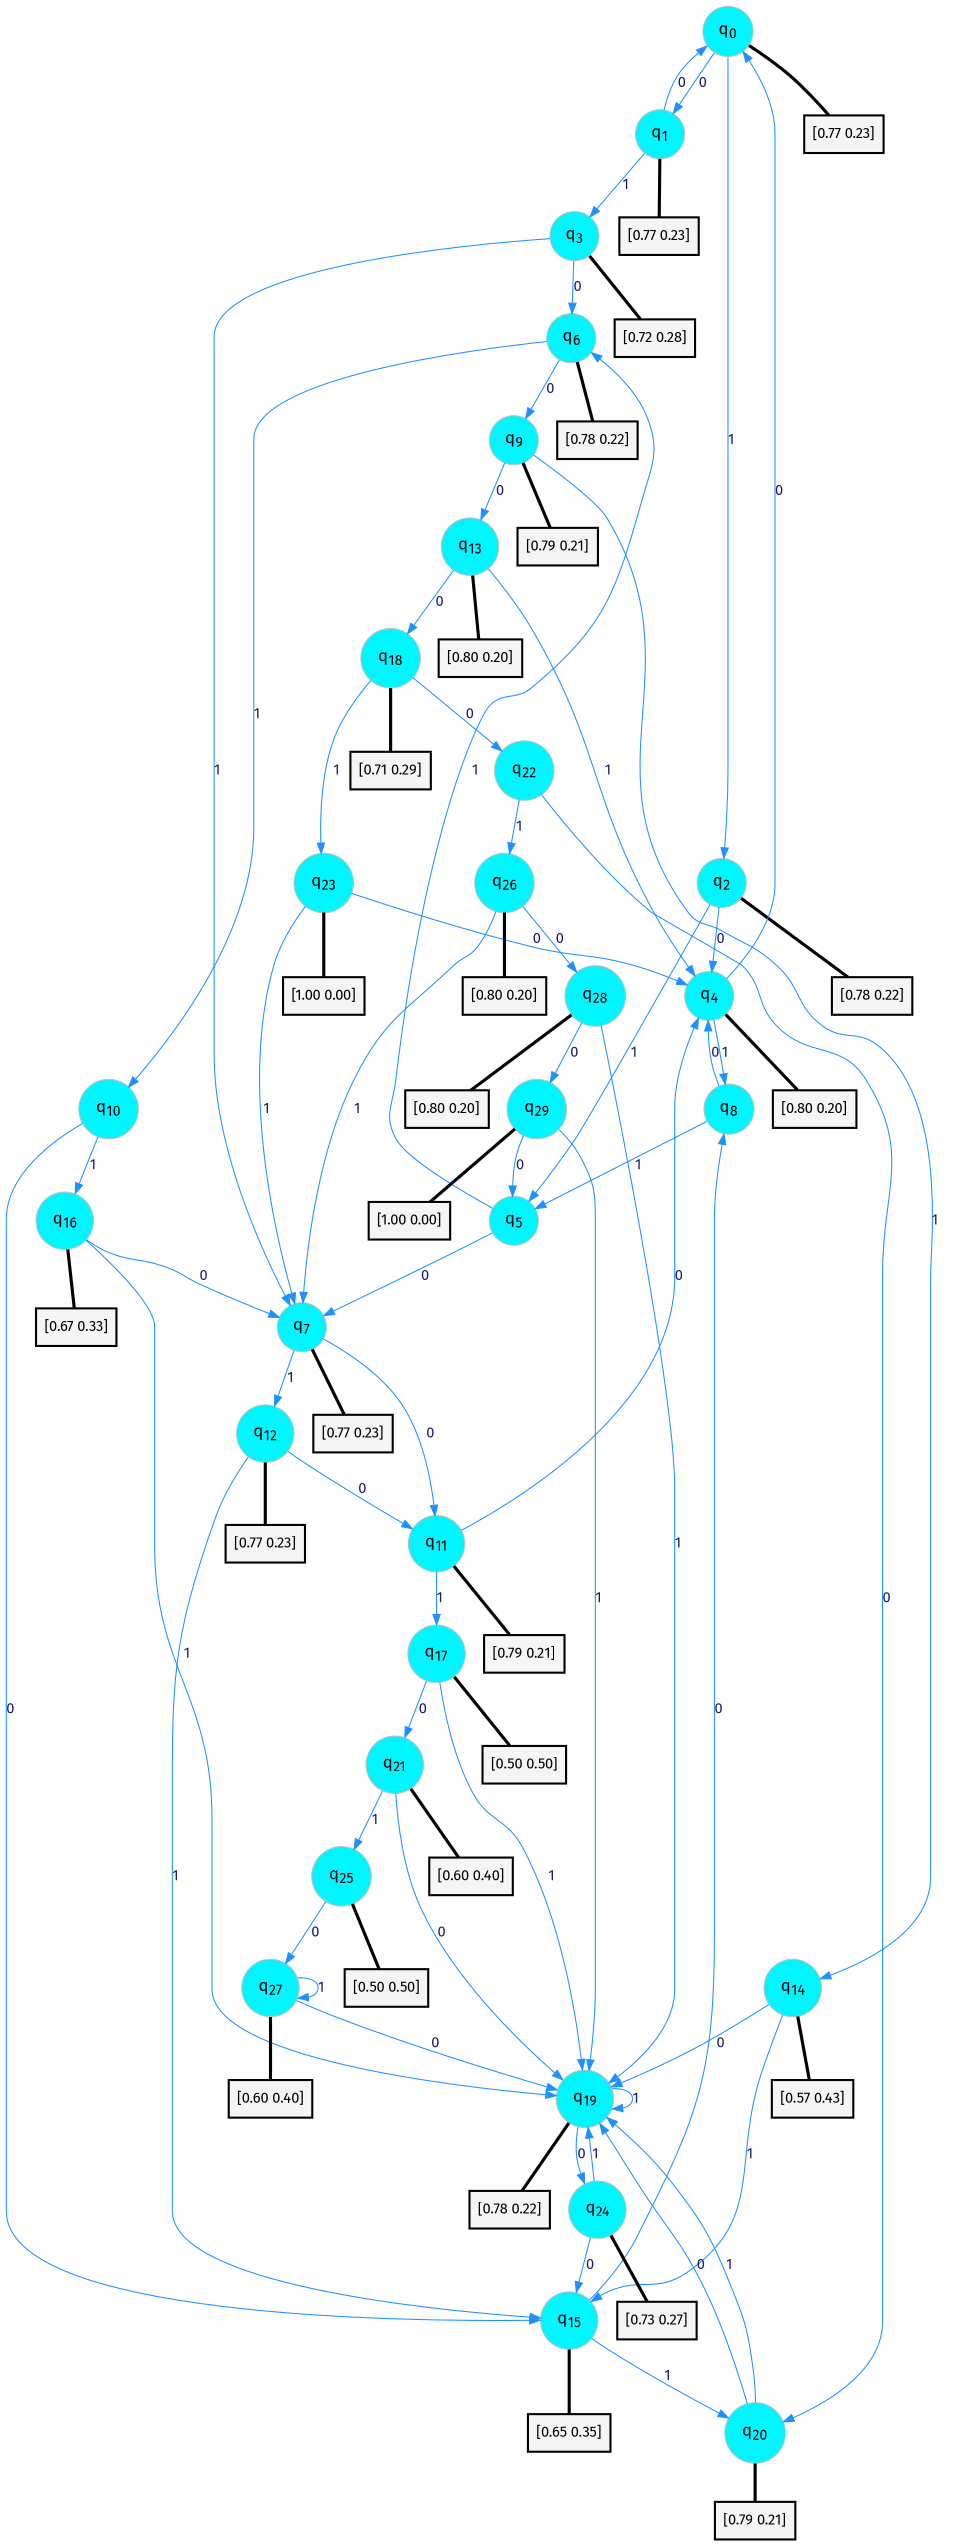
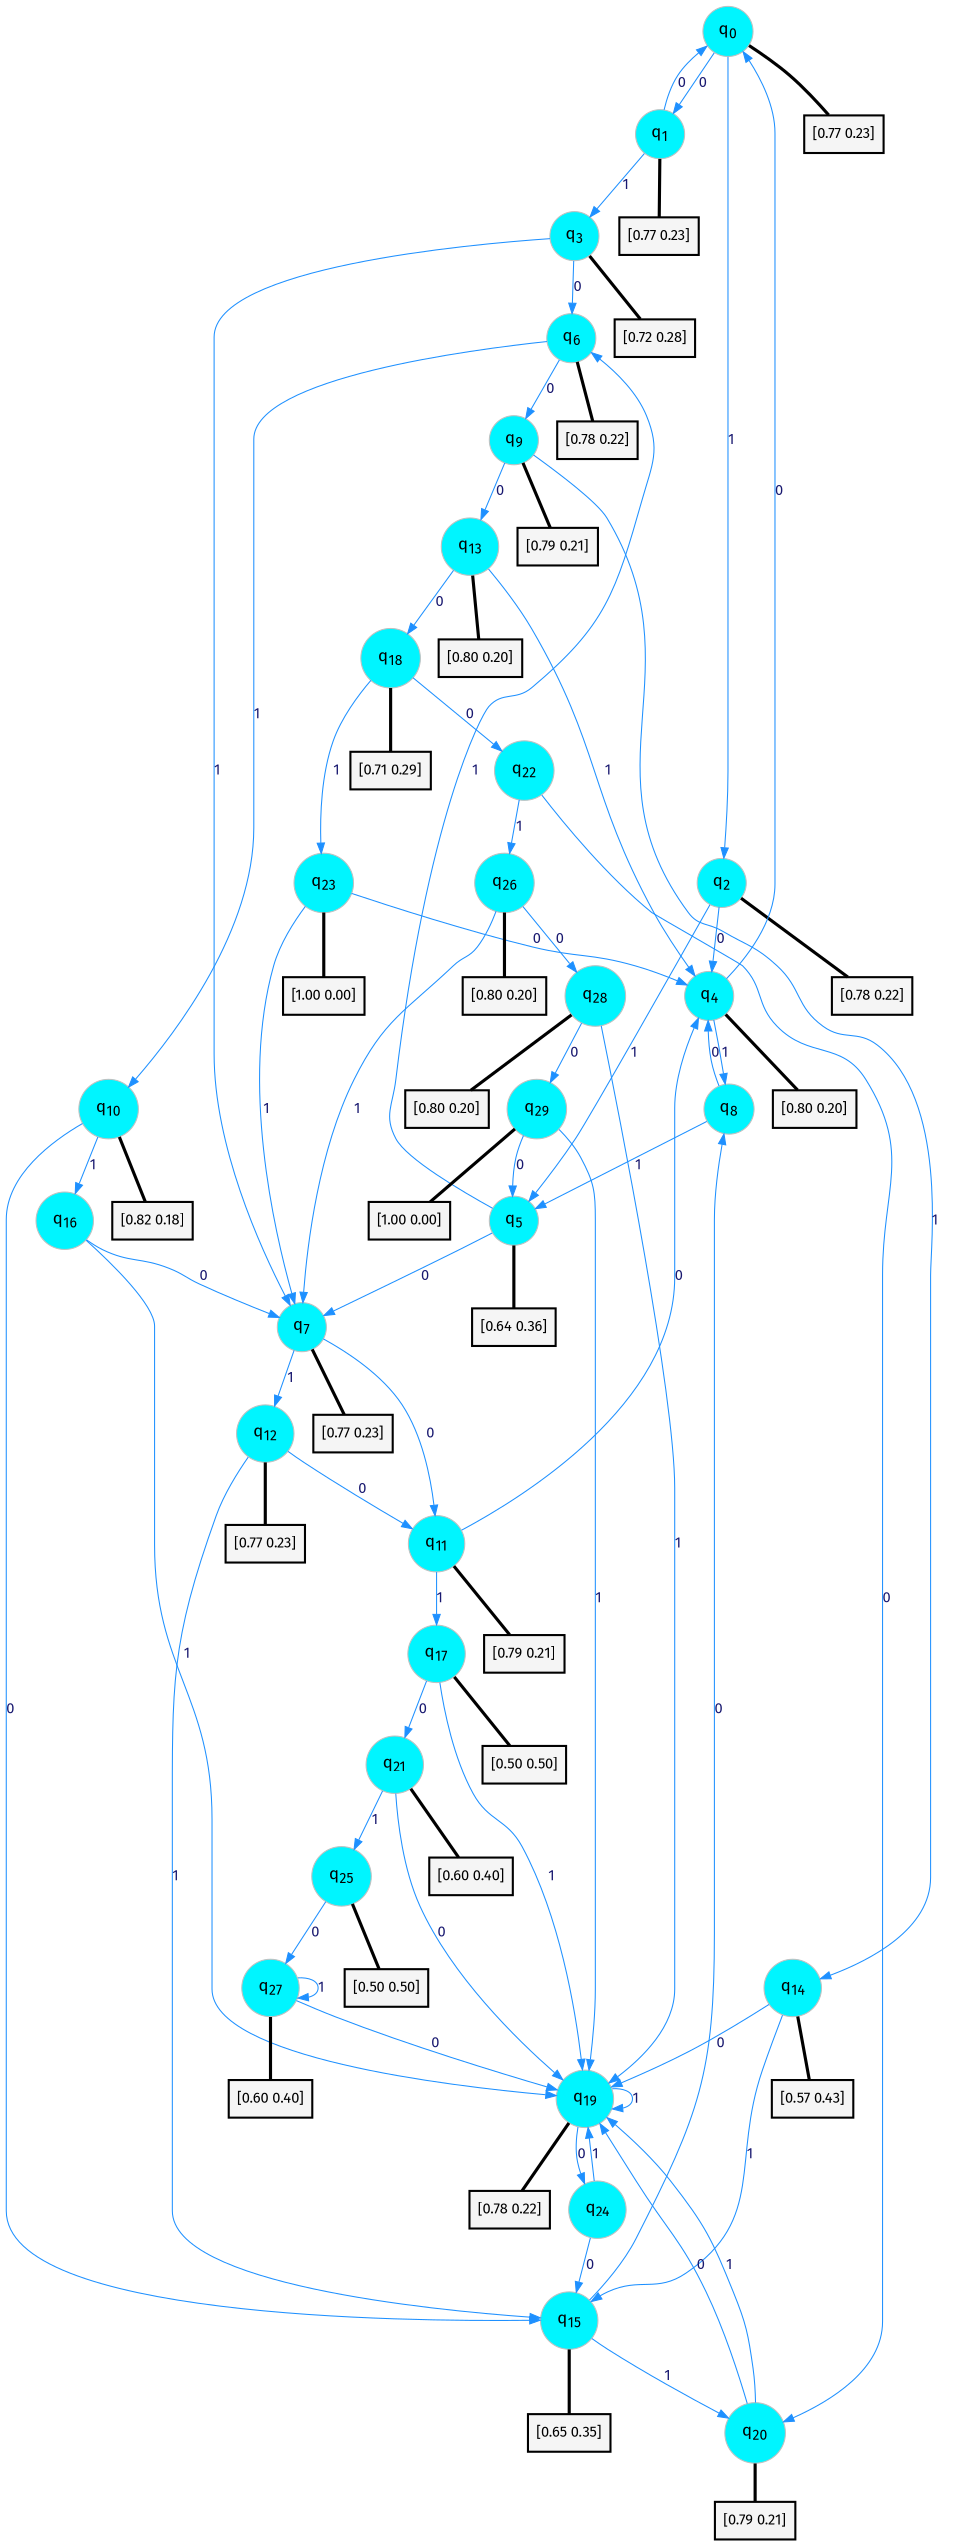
node "[0.82 0.18]": added
node "[0.67 0.33]": removed
node "[0.64 0.36]": added
node "[0.73 0.27]": removed
